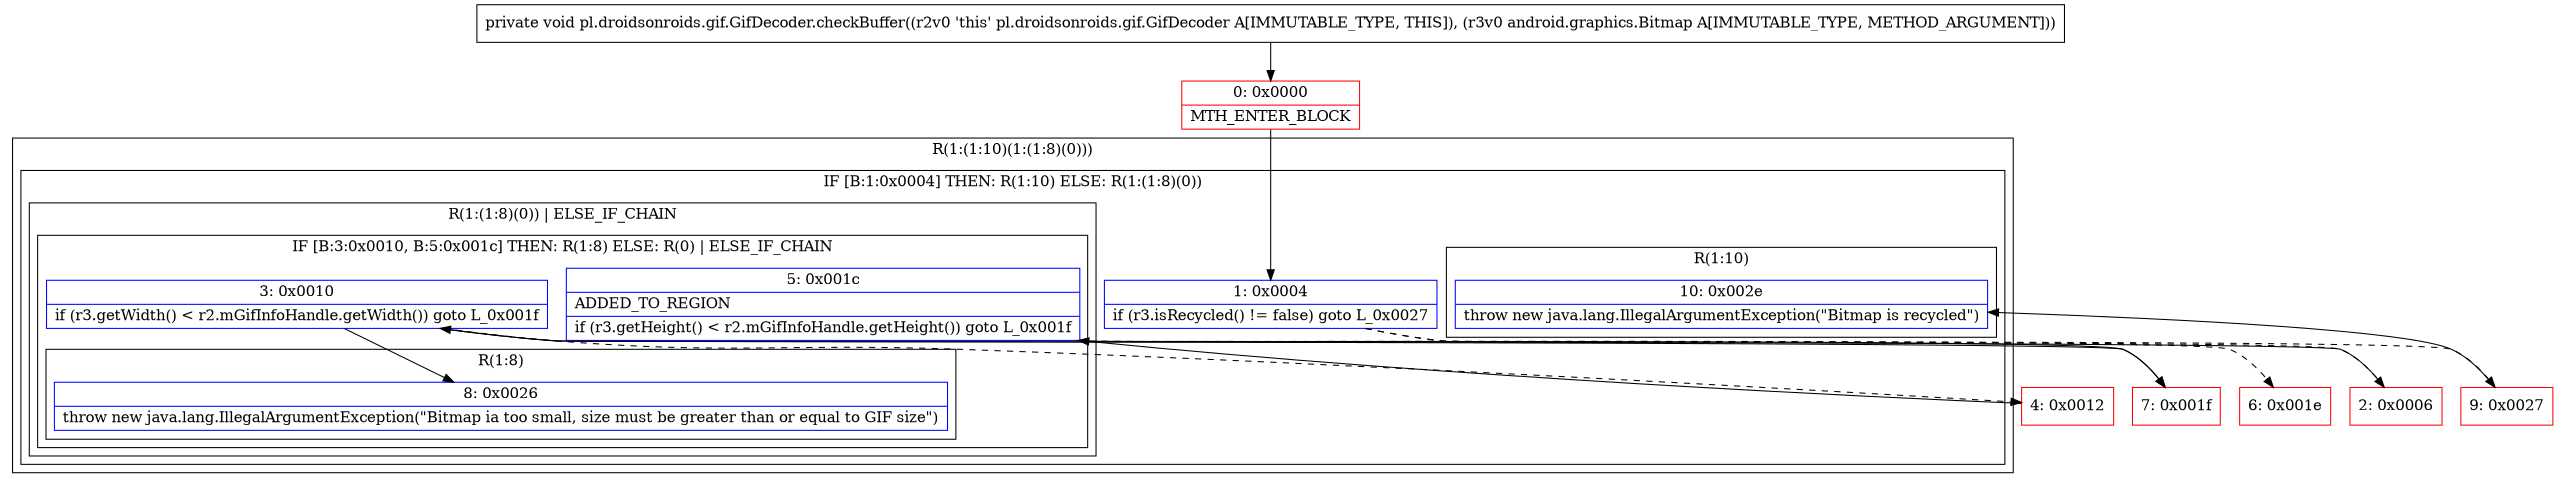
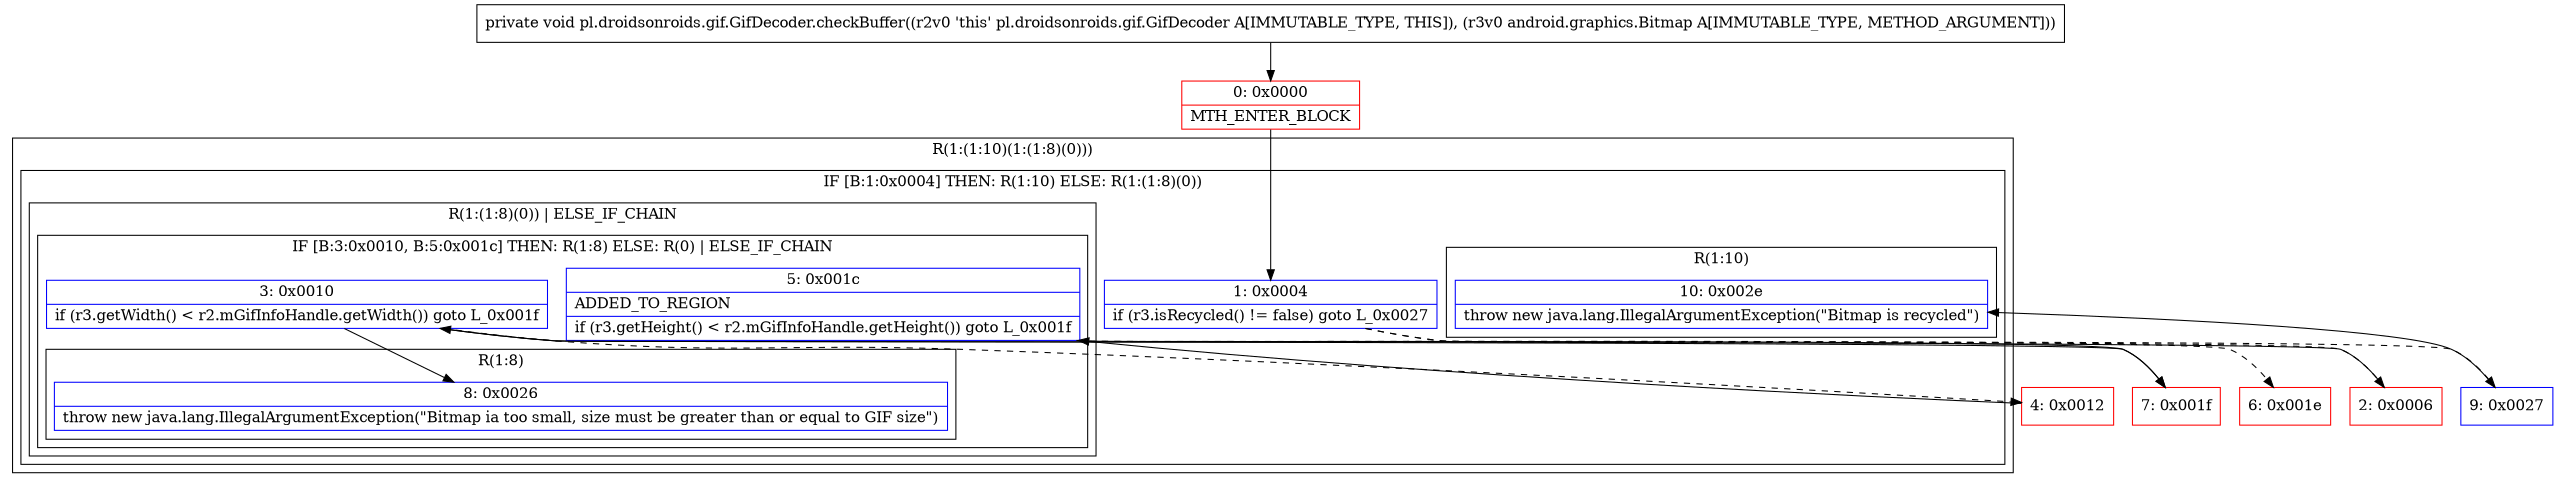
node "9: 0x0027": color red -> blue
